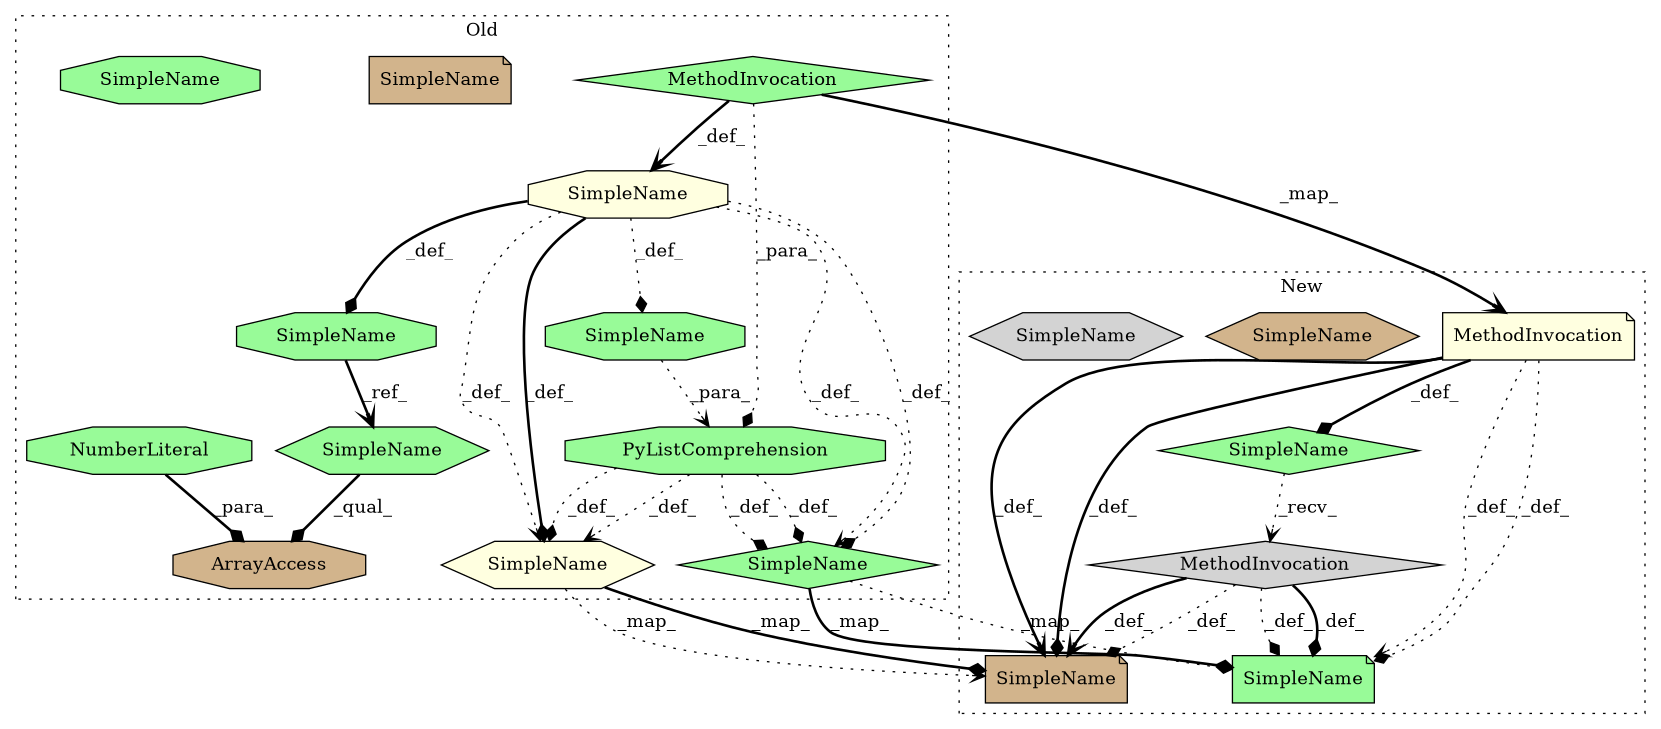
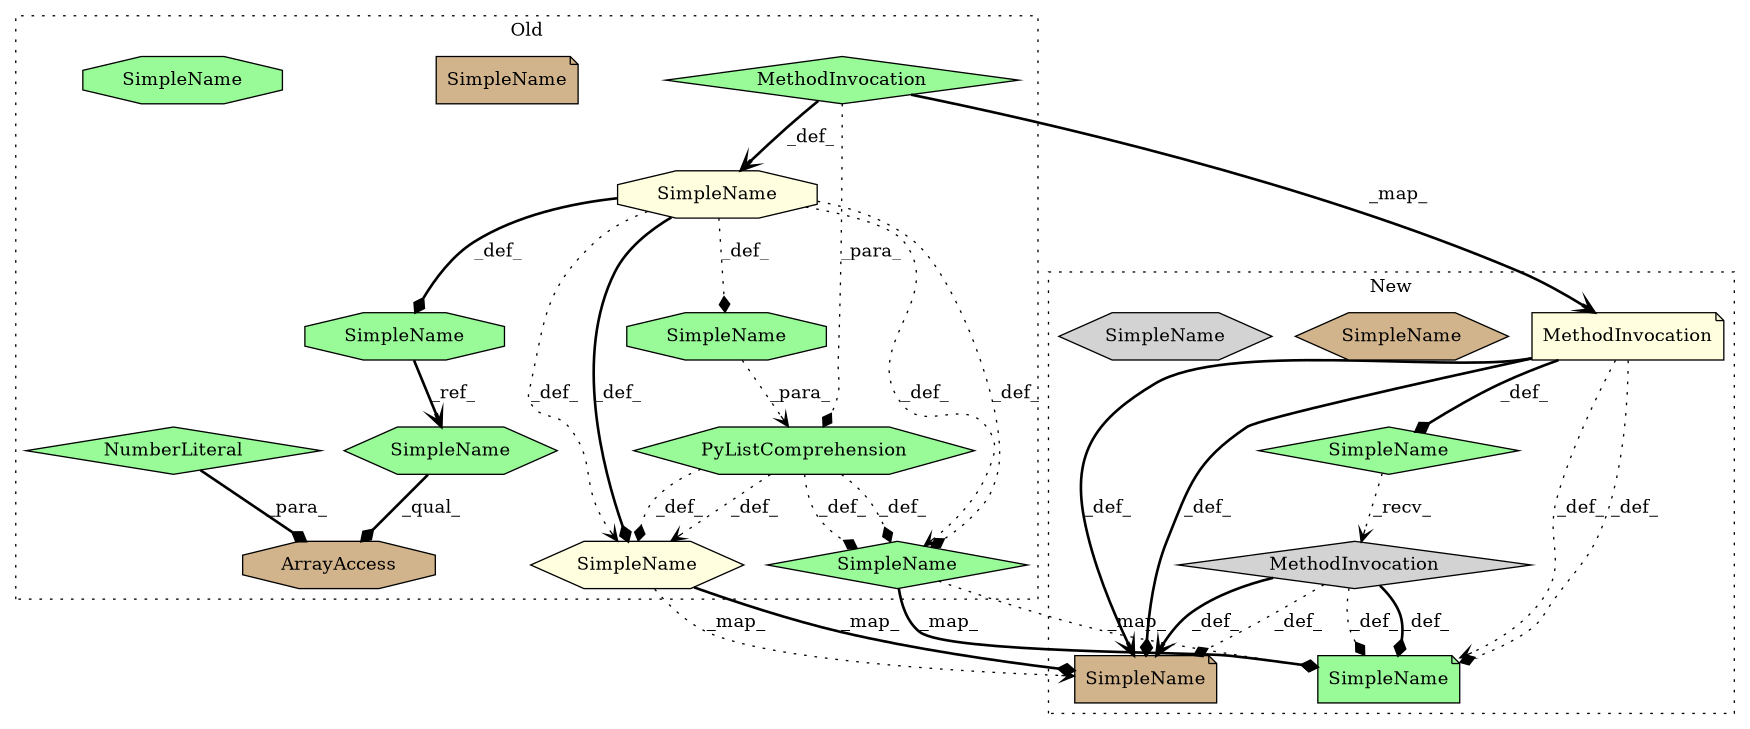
node "NumberLiteral": shape octagon -> diamond
node "PyListComprehension": shape octagon -> hexagon
